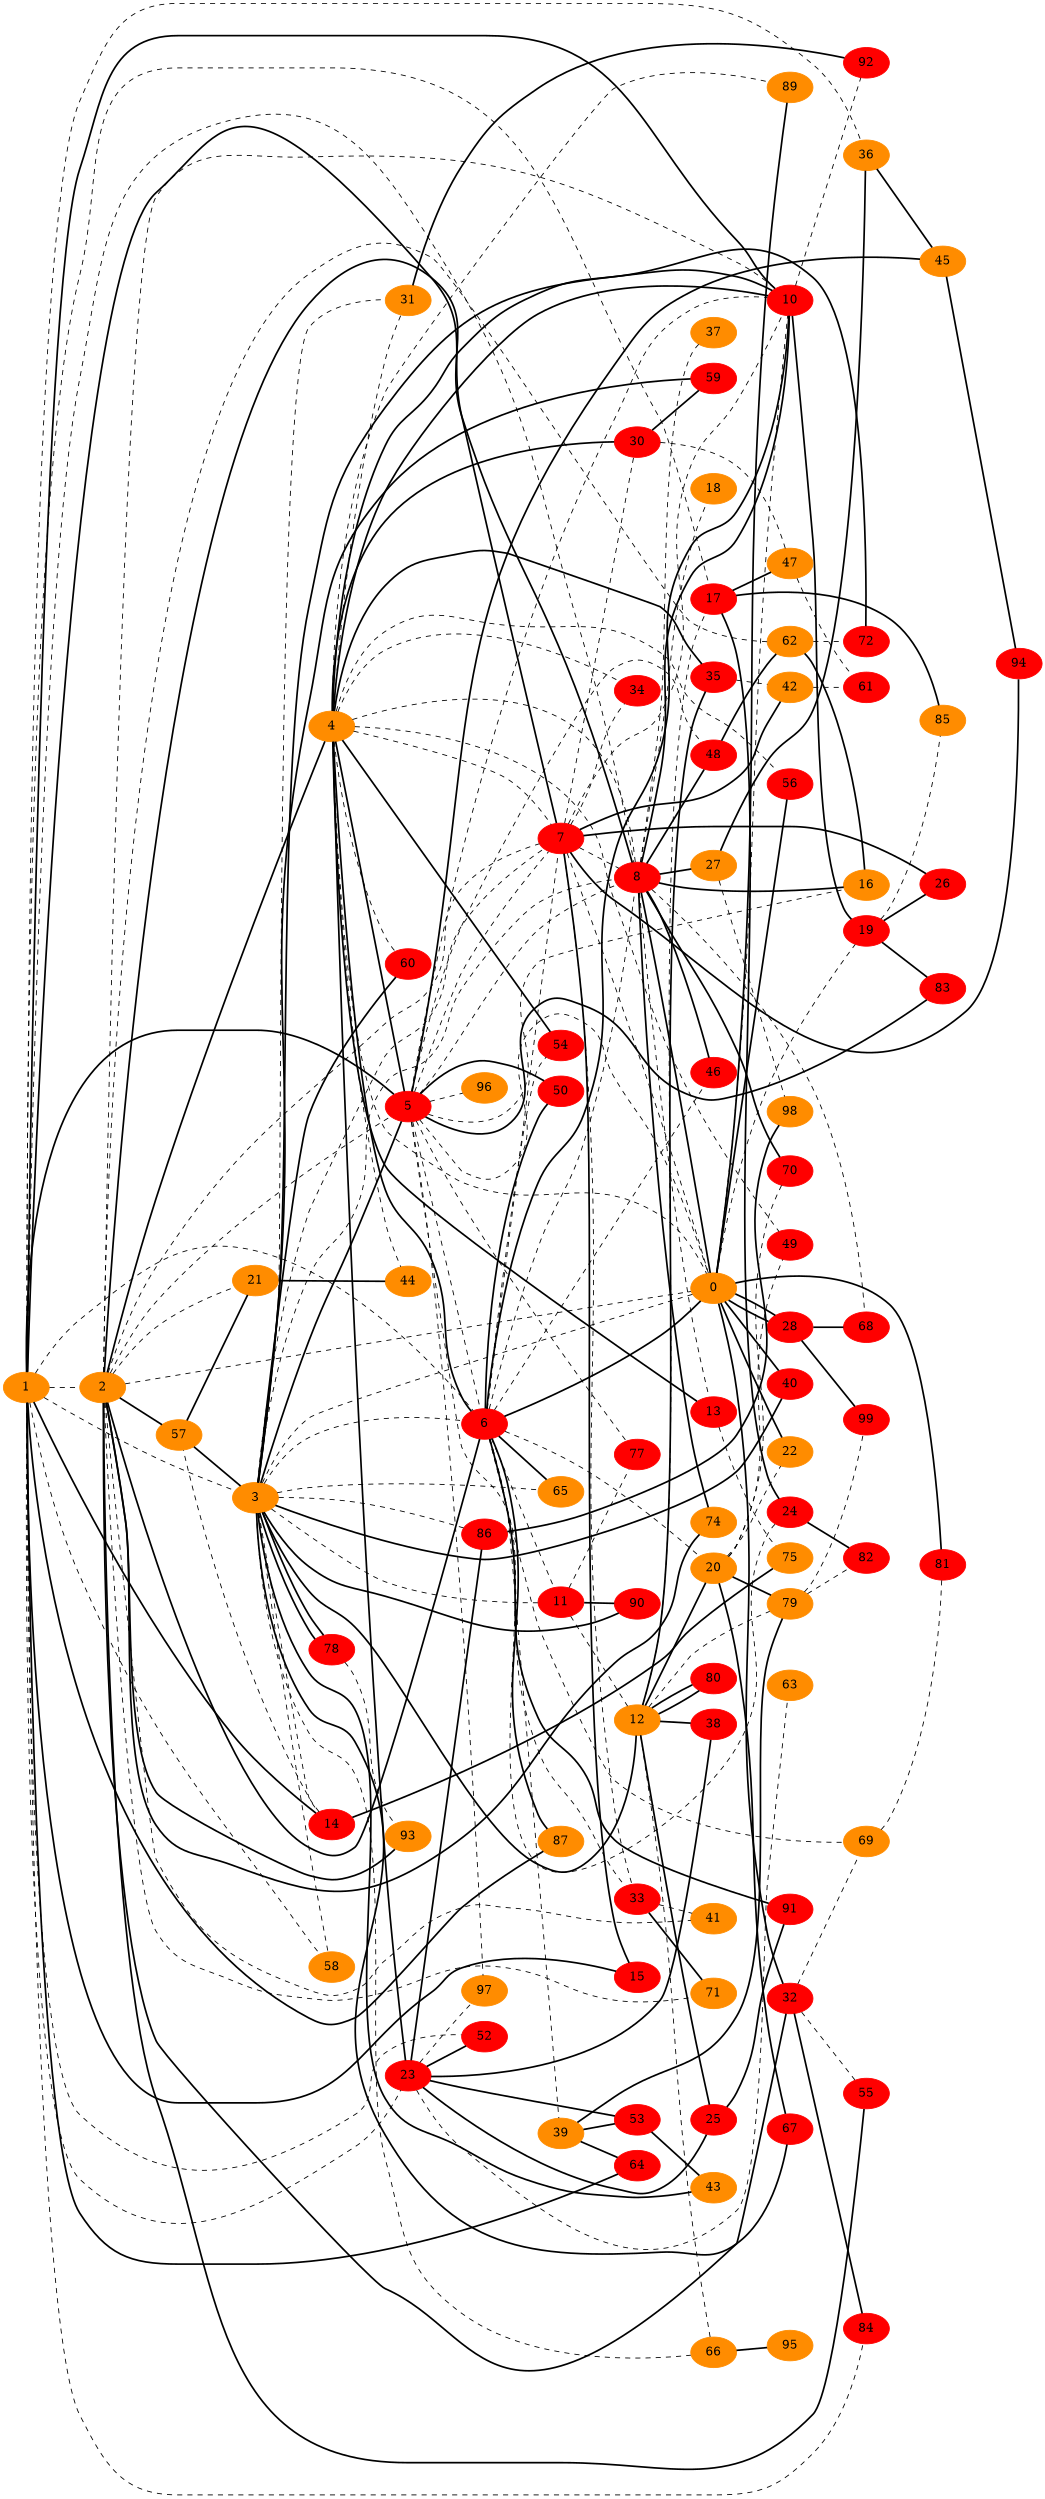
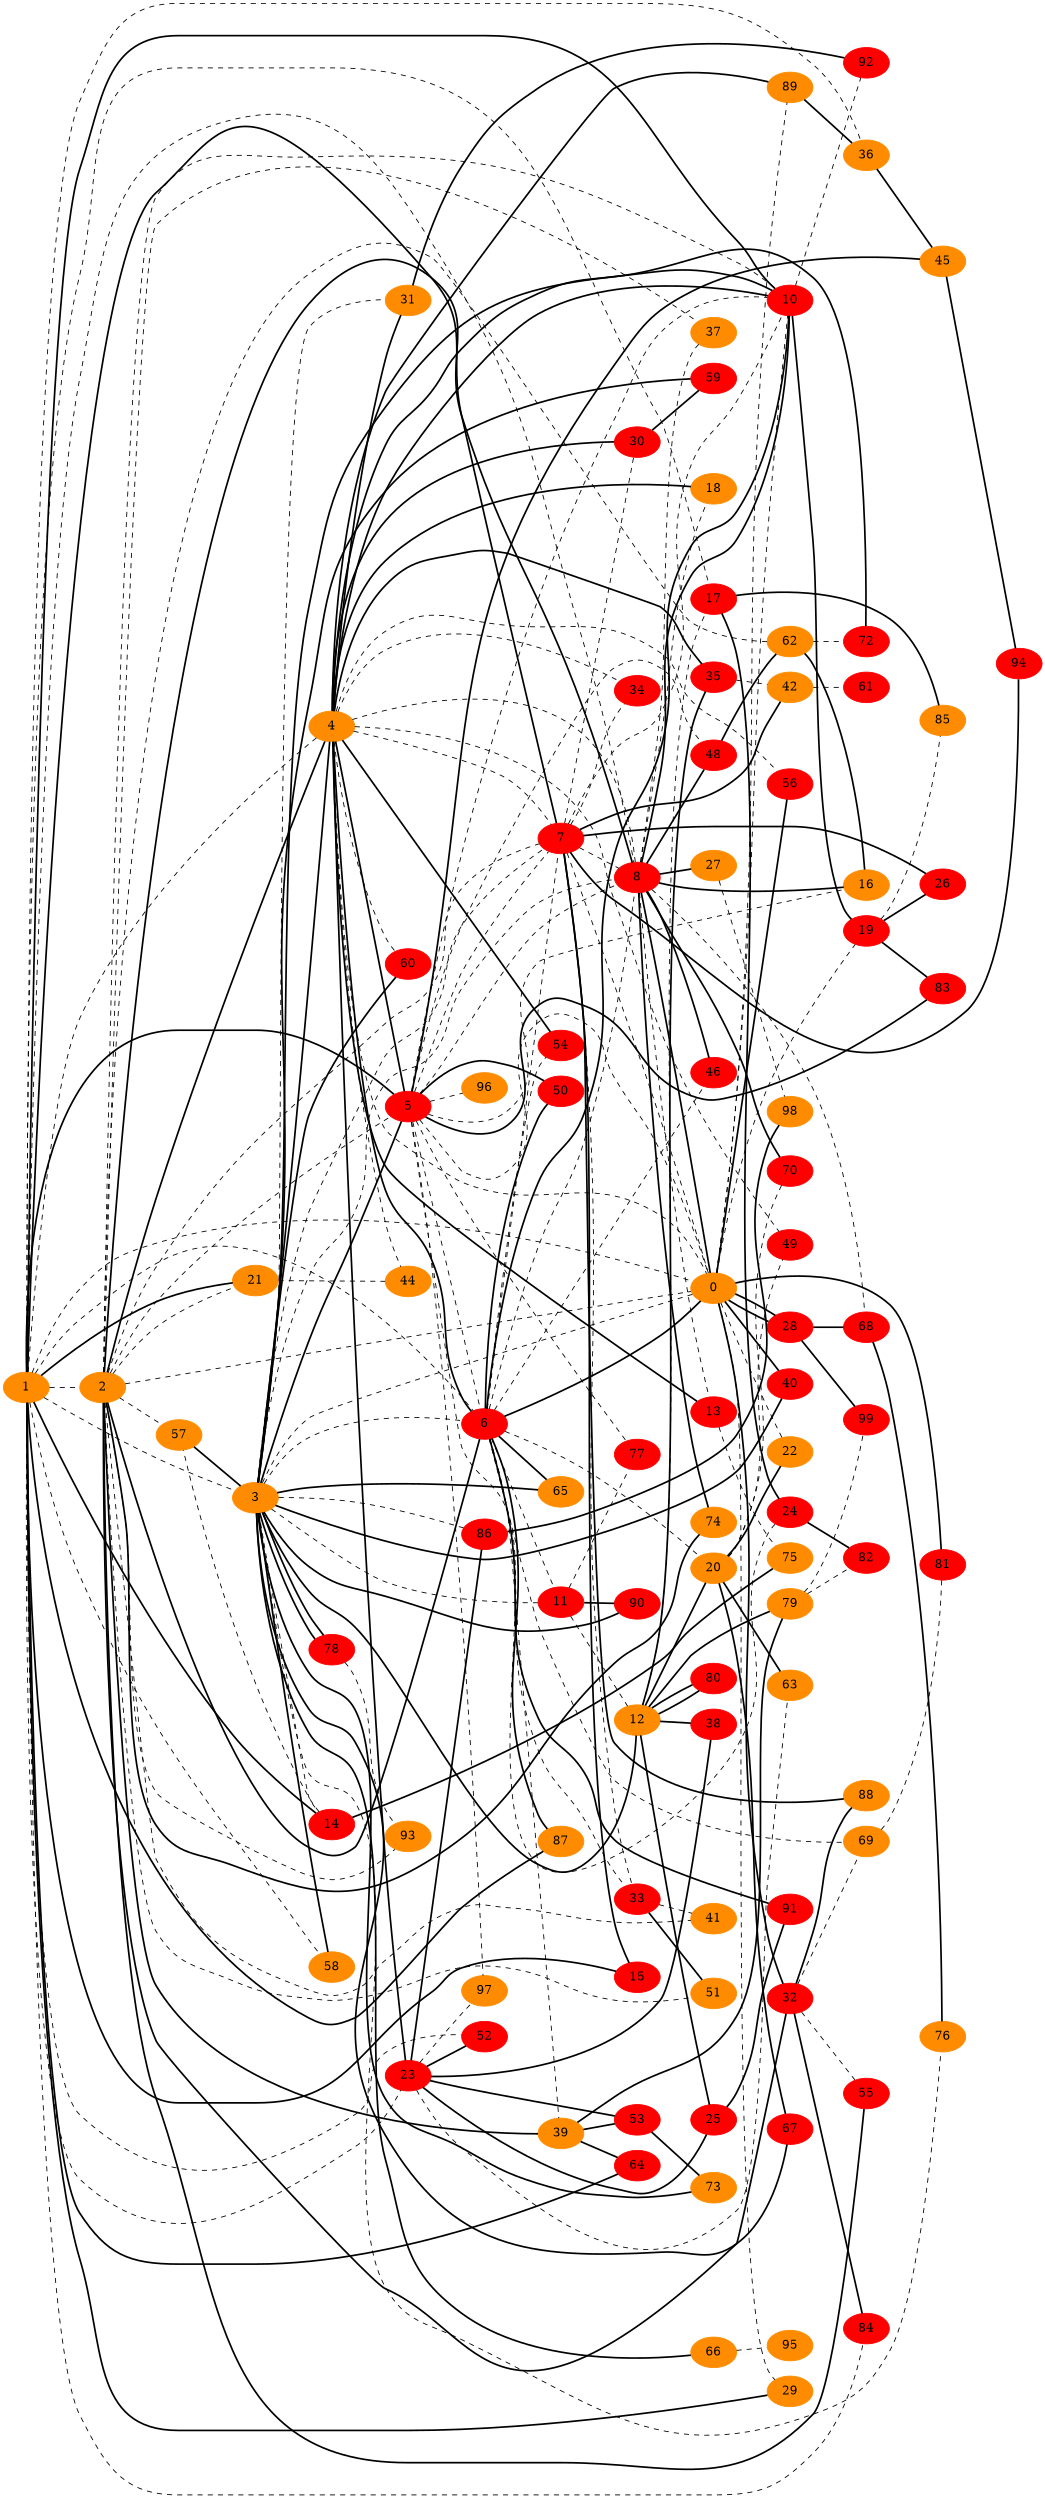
edge "89" -- "4": style dashed -> bold
edge "37" -- "2": added
edge "31" -- "4": style dashed -> bold
edge "18" -- "4": added
edge "36" -- "27": now "36" -- "89"
node "47": removed
edge "89" -- "0": style bold -> dashed
edge "4" -- "1": added
edge "4" -- "3": added
edge "0" -- "1": added
edge "21" -- "44": style bold -> dashed
edge "0" -- "22": style bold -> dashed
edge "21" -- "57": now "21" -- "1"
edge "2" -- "57": style bold -> dashed
edge "65" -- "3": style dashed -> bold
edge "22" -- "20": style dashed -> bold
edge "20" -- "79": now "20" -- "63"
edge "79" -- "12": style dashed -> bold
edge "3" -- "58": style dashed -> bold
edge "2" -- "93": style bold -> dashed
node "88": added
edge "2" -- "39": added
node "71": label "71" -> "51"
edge "3" -- "66": style dashed -> bold
edge "12" -- "66": removed
node "76": added
node "43": label "43" -> "73"
edge "95" -- "66": style bold -> dashed
node "29": added
